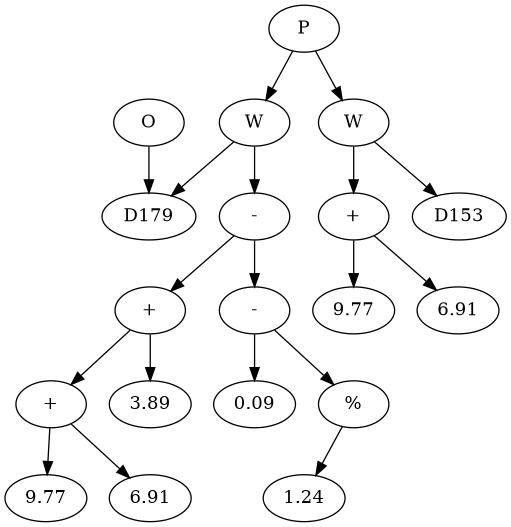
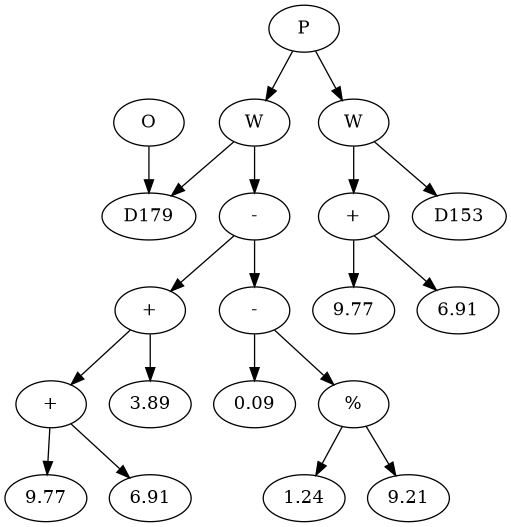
node "9.21": added
